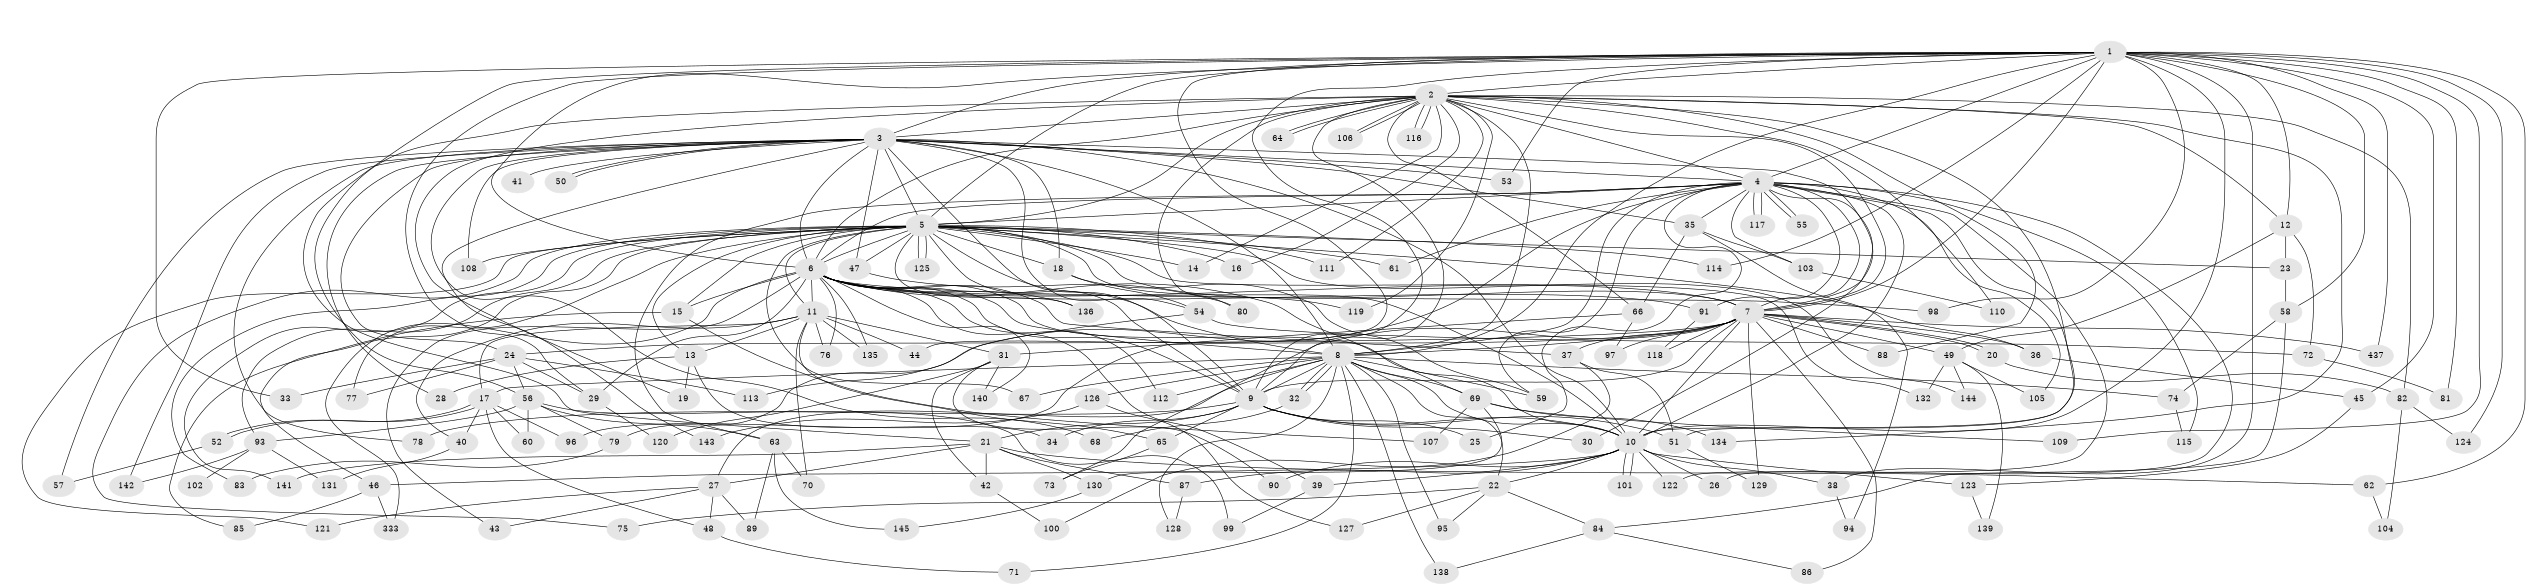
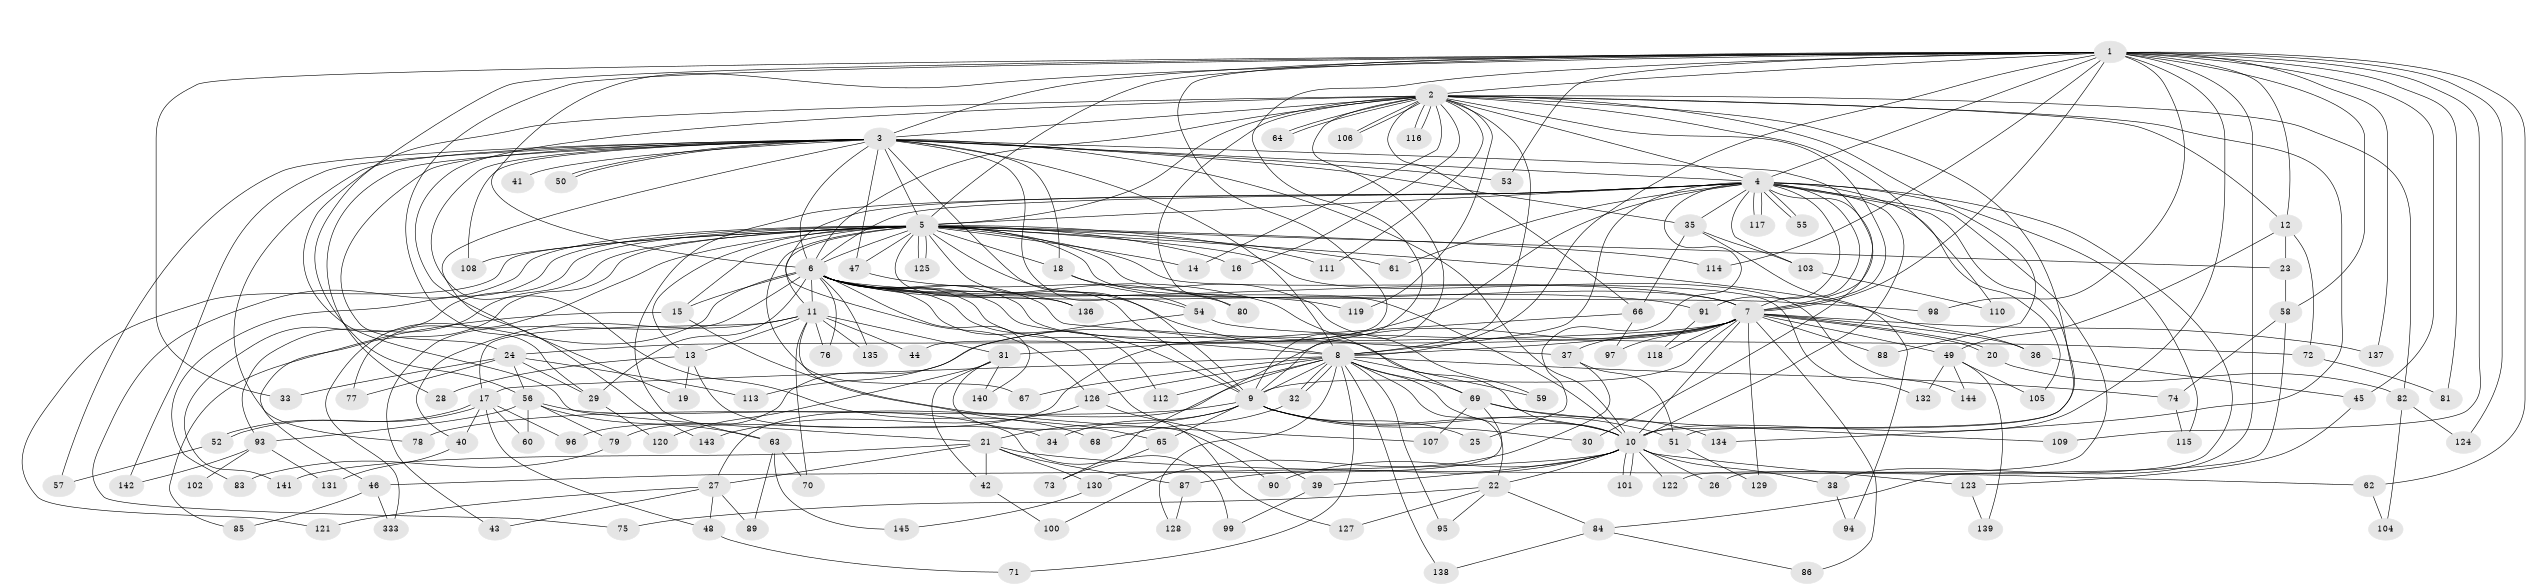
edge "4" -- "59": now "4" -- "126"
node "437": label "437" -> "137"
